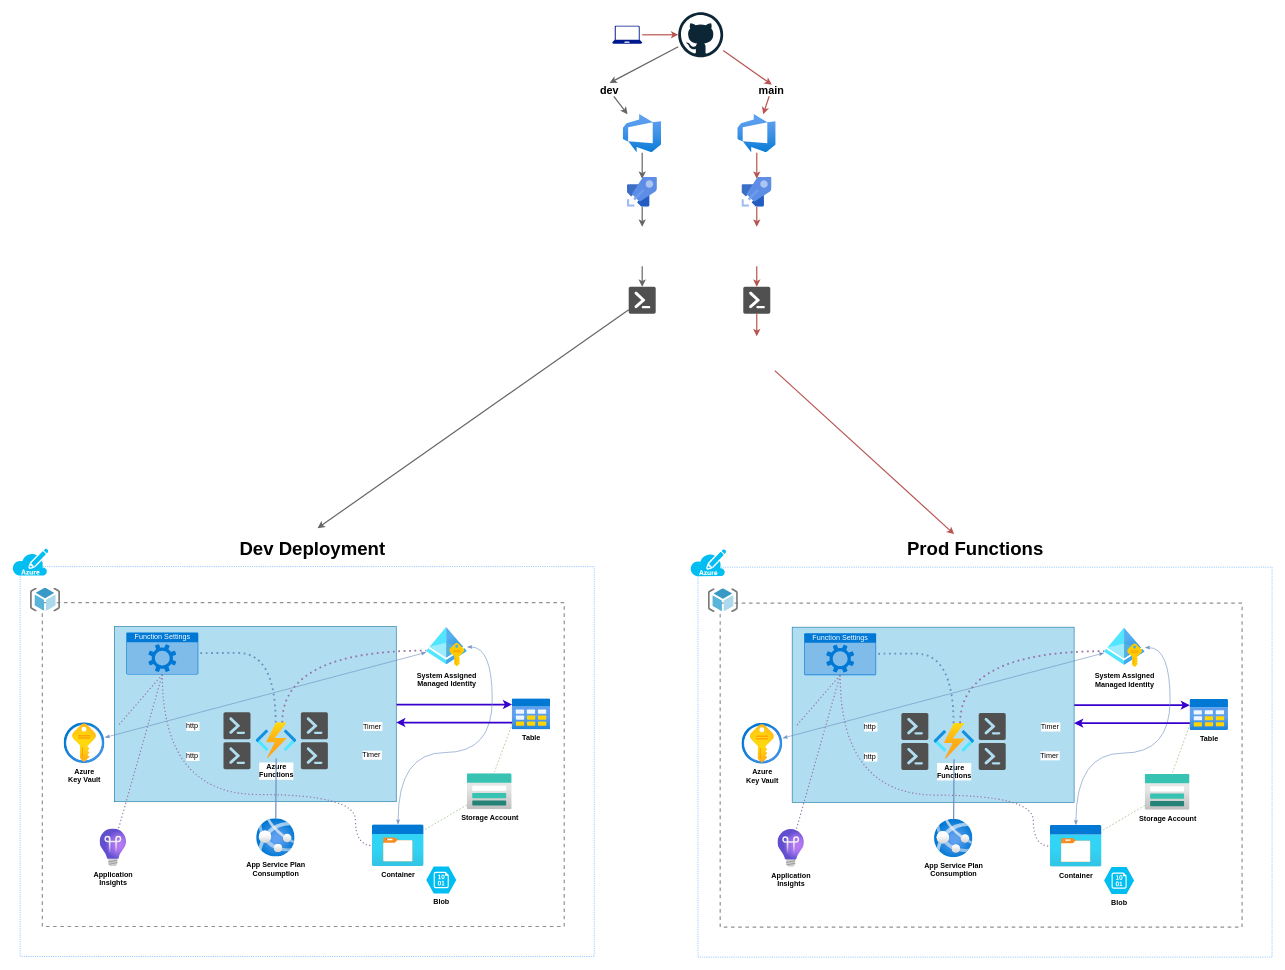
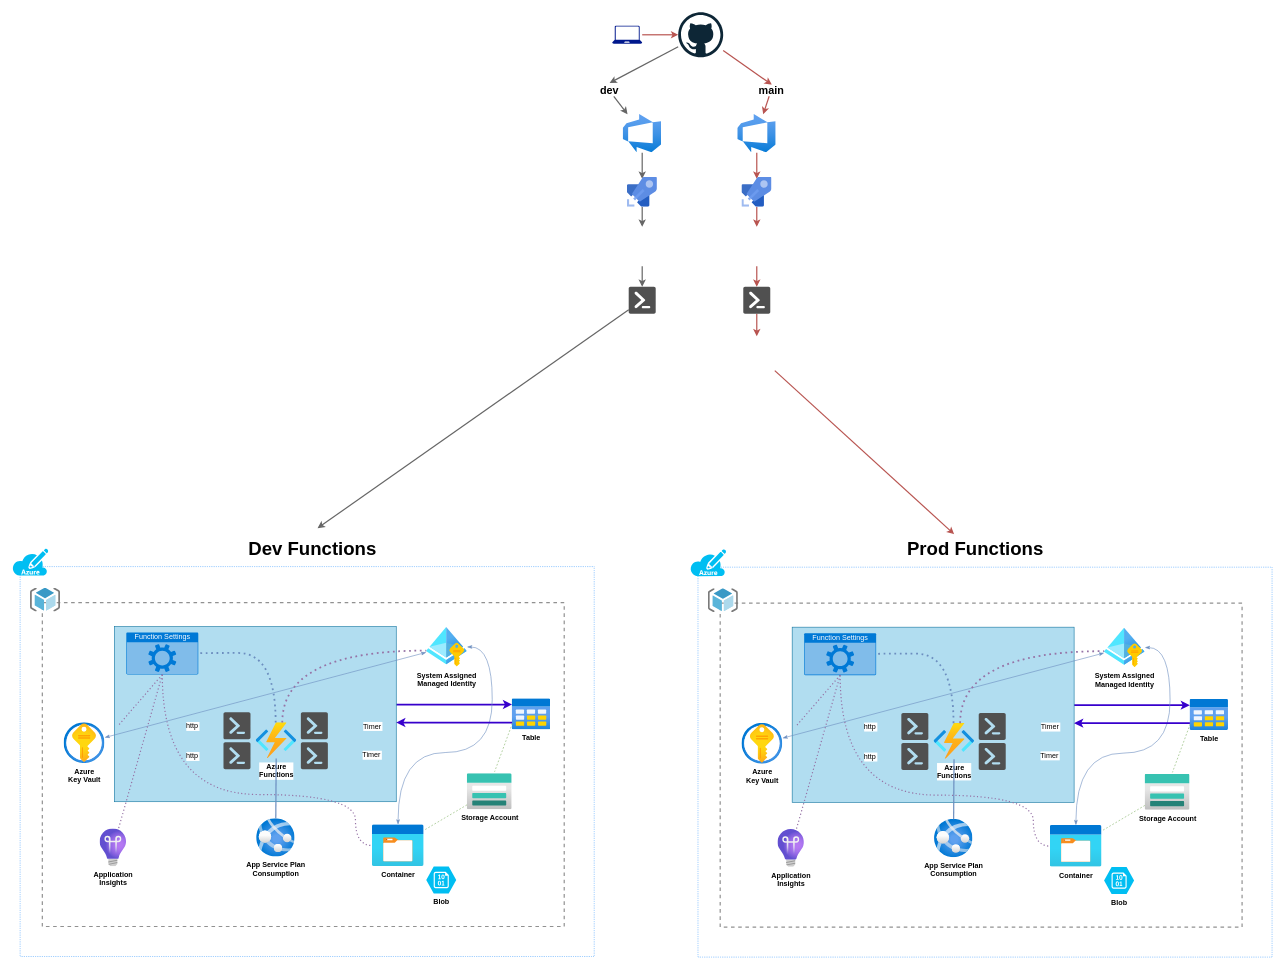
node "Dev Deployment": label "Dev Deployment" -> "Dev Functions"
